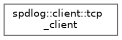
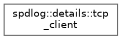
node "spdlog::client::tcp _client": label "spdlog::client::tcp _client" -> "spdlog::details::tcp _client"
